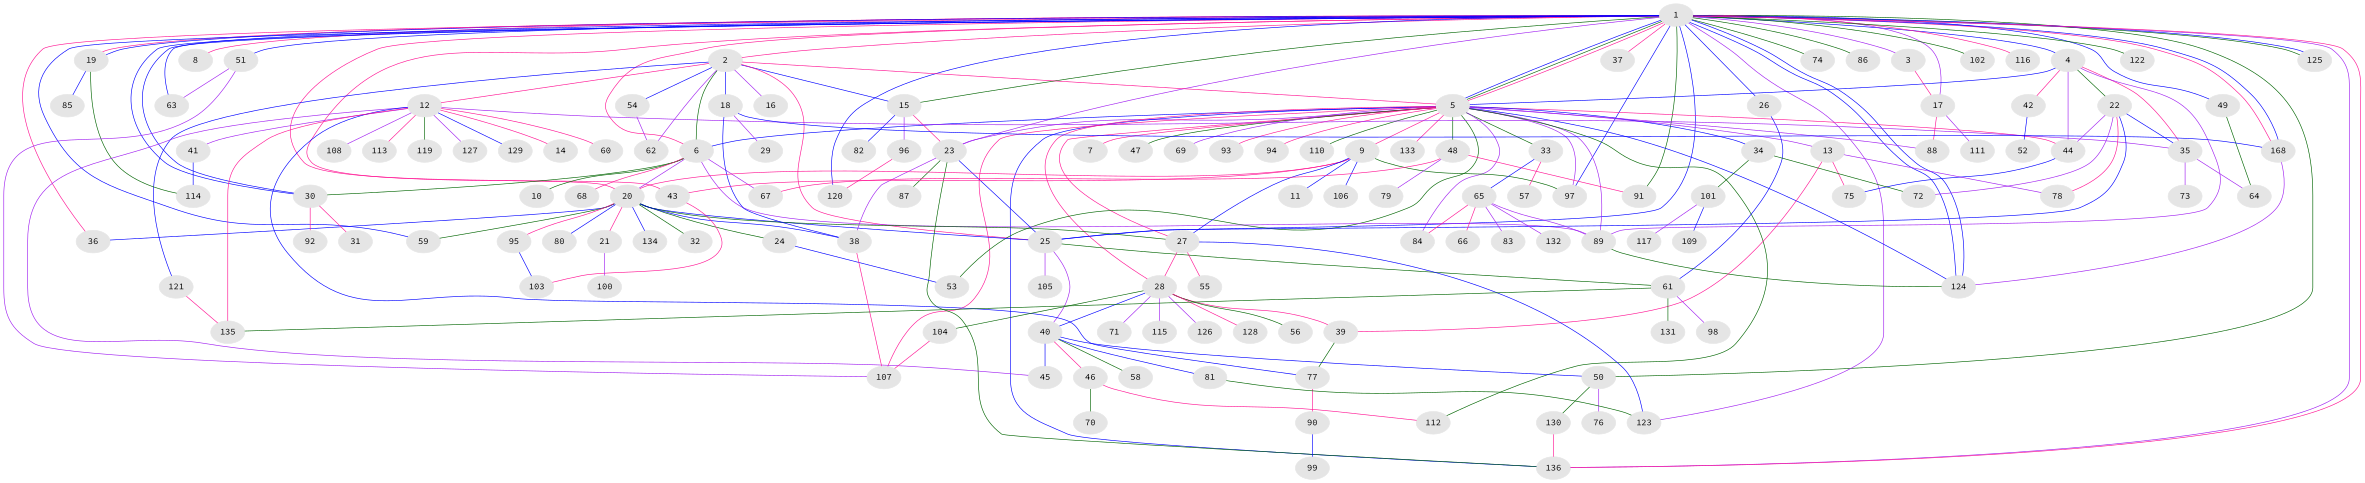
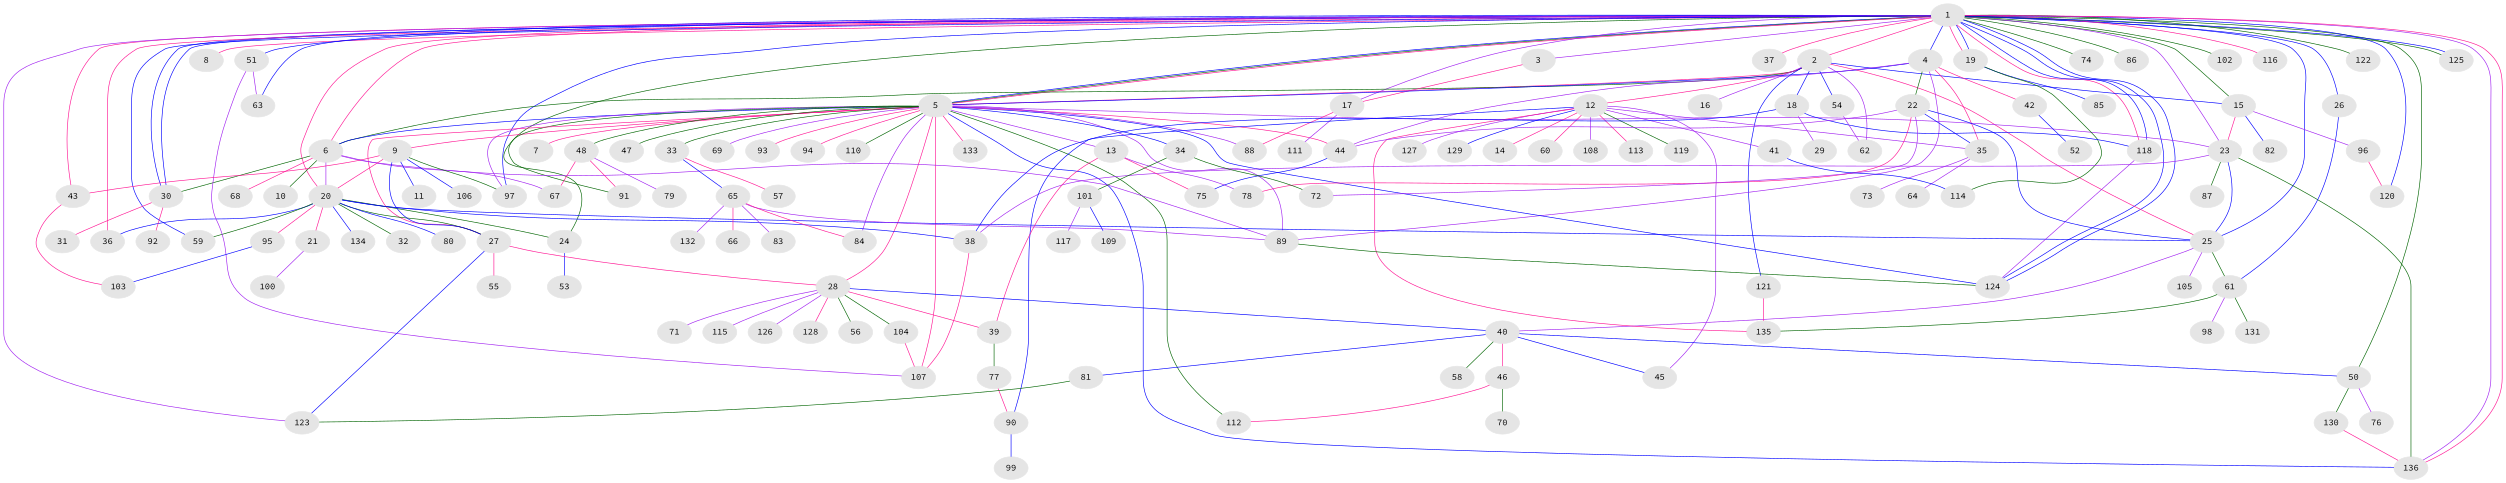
node "49": removed
node "168": label "168" -> "118"
edge "5" -- "53": now "5" -- "24"
edge "12" -- "77": now "12" -- "90"
